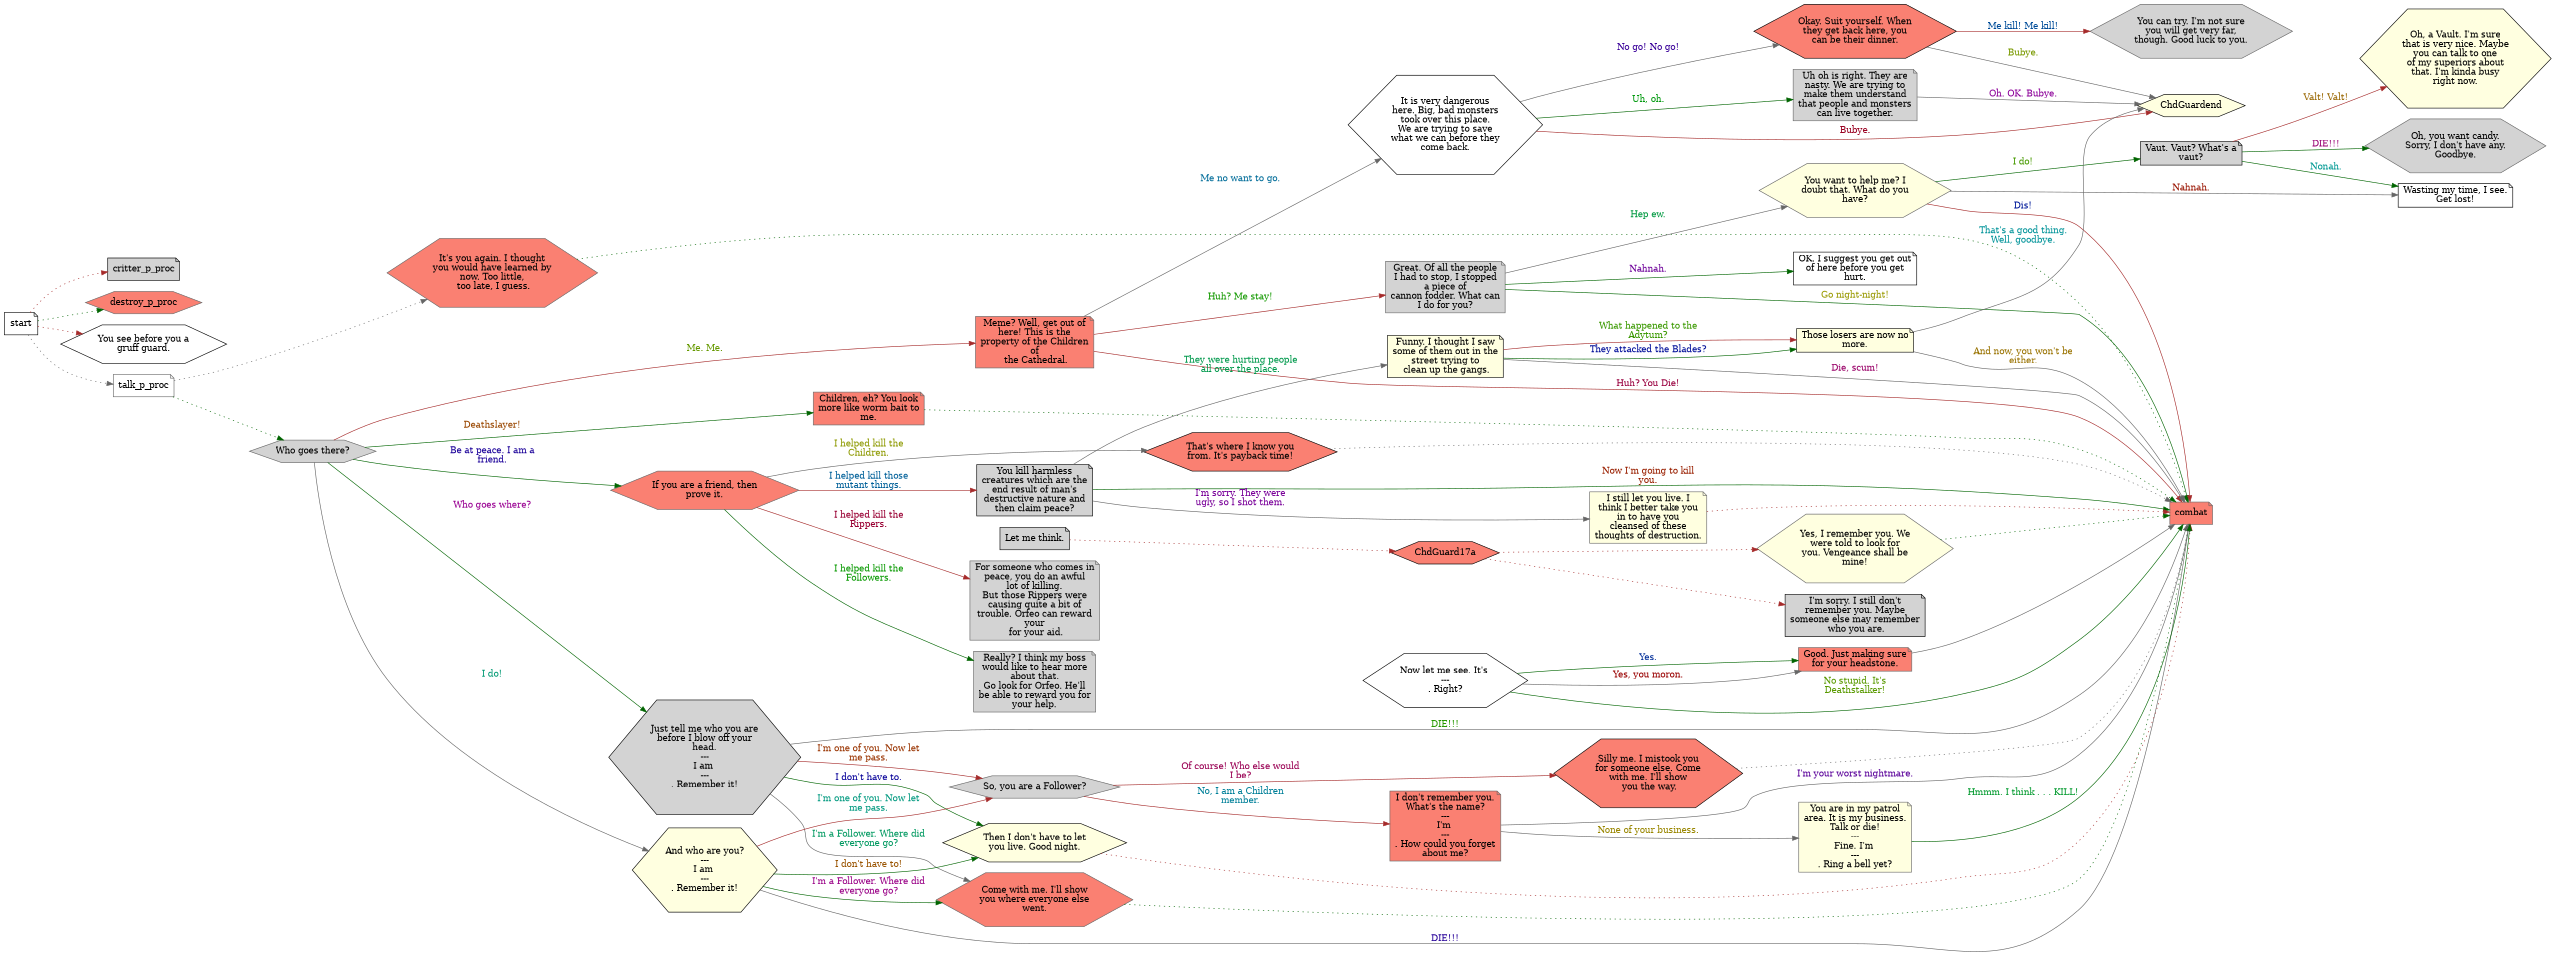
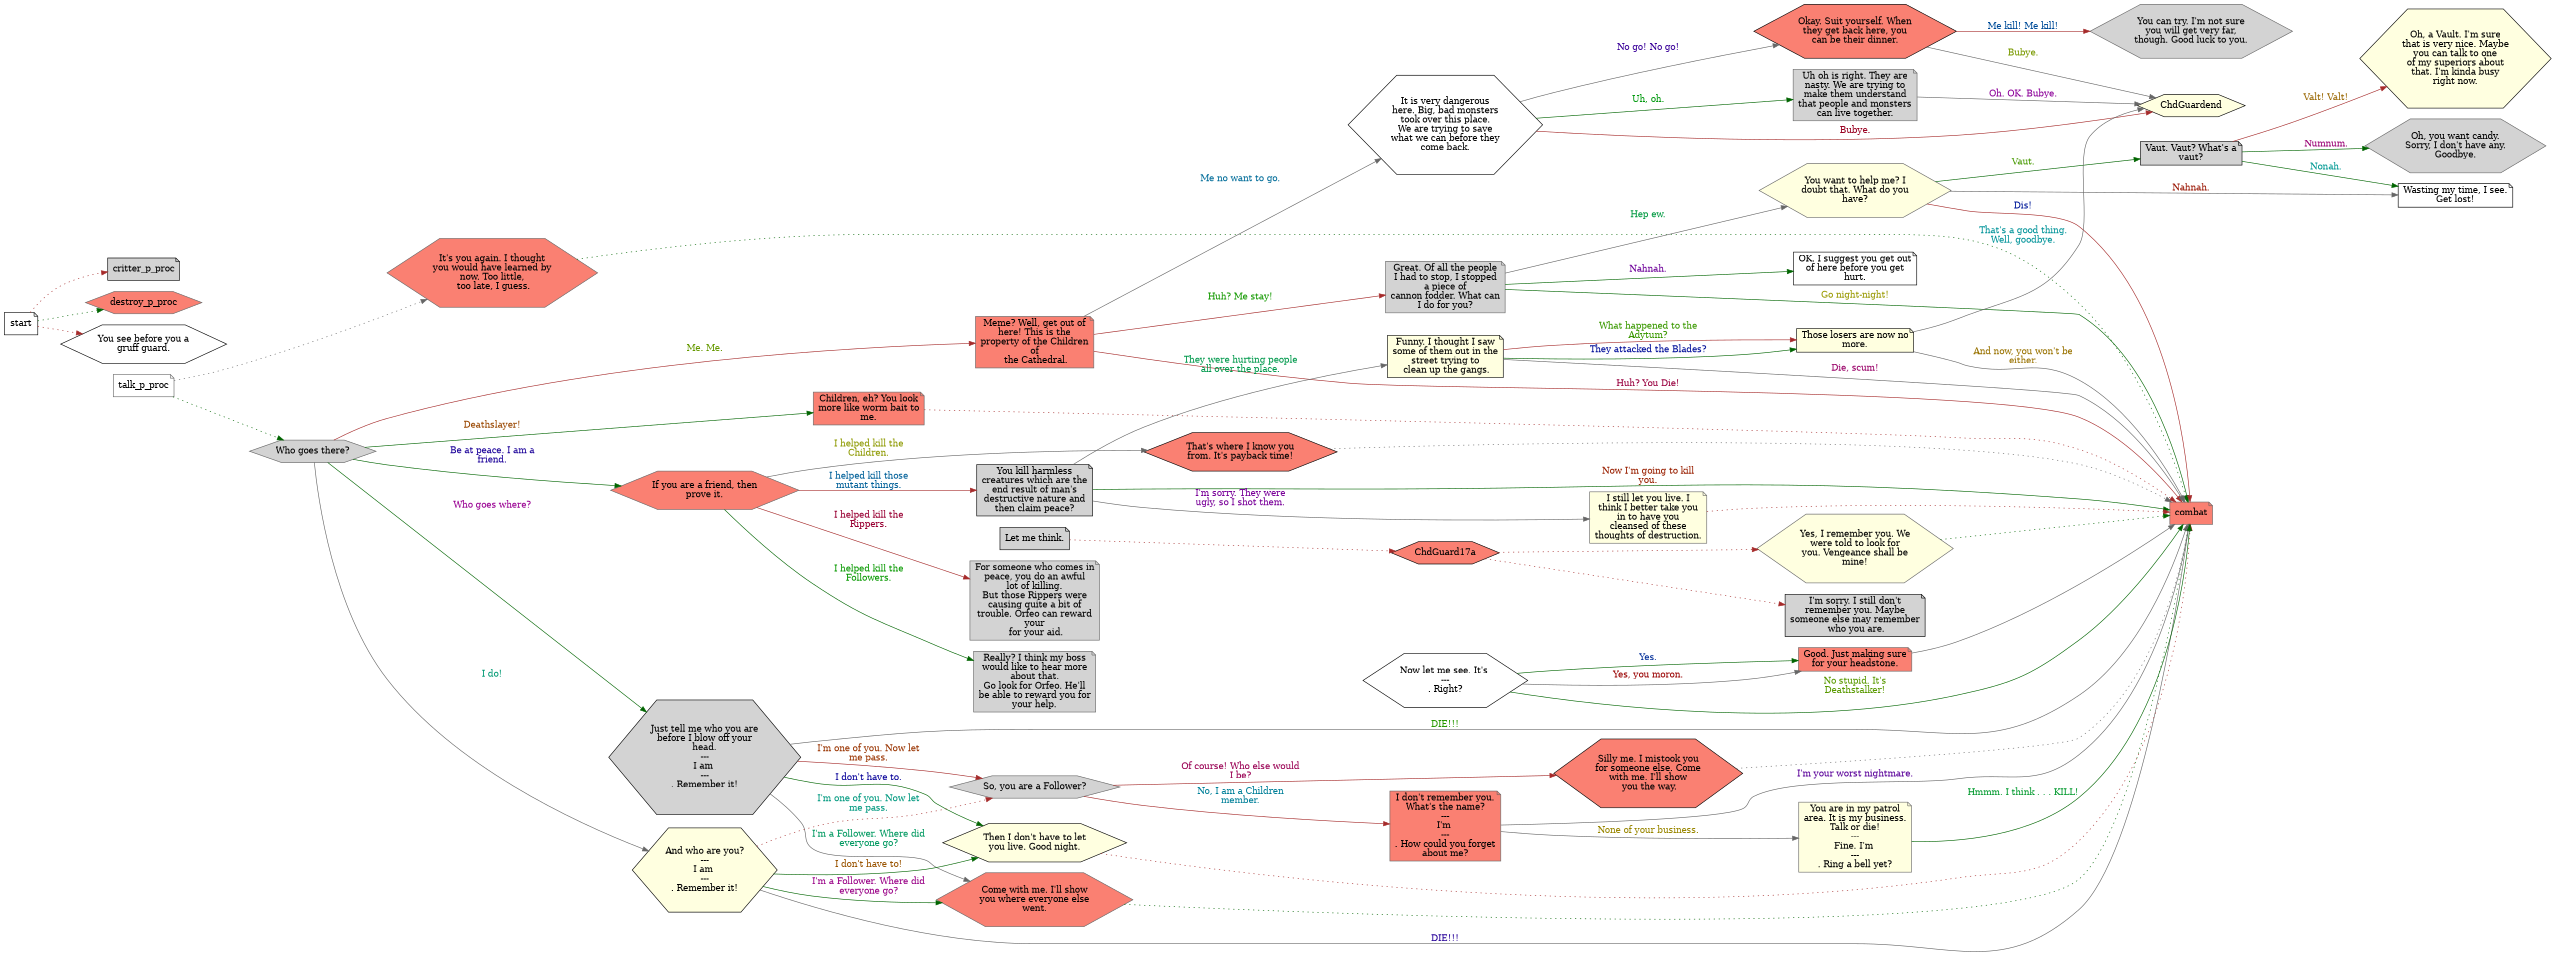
edge "Vaut. Vaut? What's a vaut?" -> "Oh, you want candy. Sorry, I don't have any. Goodbye.": label "DIE!!!" -> "Numnum."
edge "You want to help me? I doubt that. What do you have?" -> "Vaut. Vaut? What's a vaut?": label "I do!" -> "Vaut."
edge "start" -> "talk_p_proc": removed
edge "Children, eh? You look more like worm bait to me." -> "combat": color darkgreen -> brown
edge "And who are you? --- I am --- . Remember it!" -> "So, you are a Follower?": style solid -> dotted
